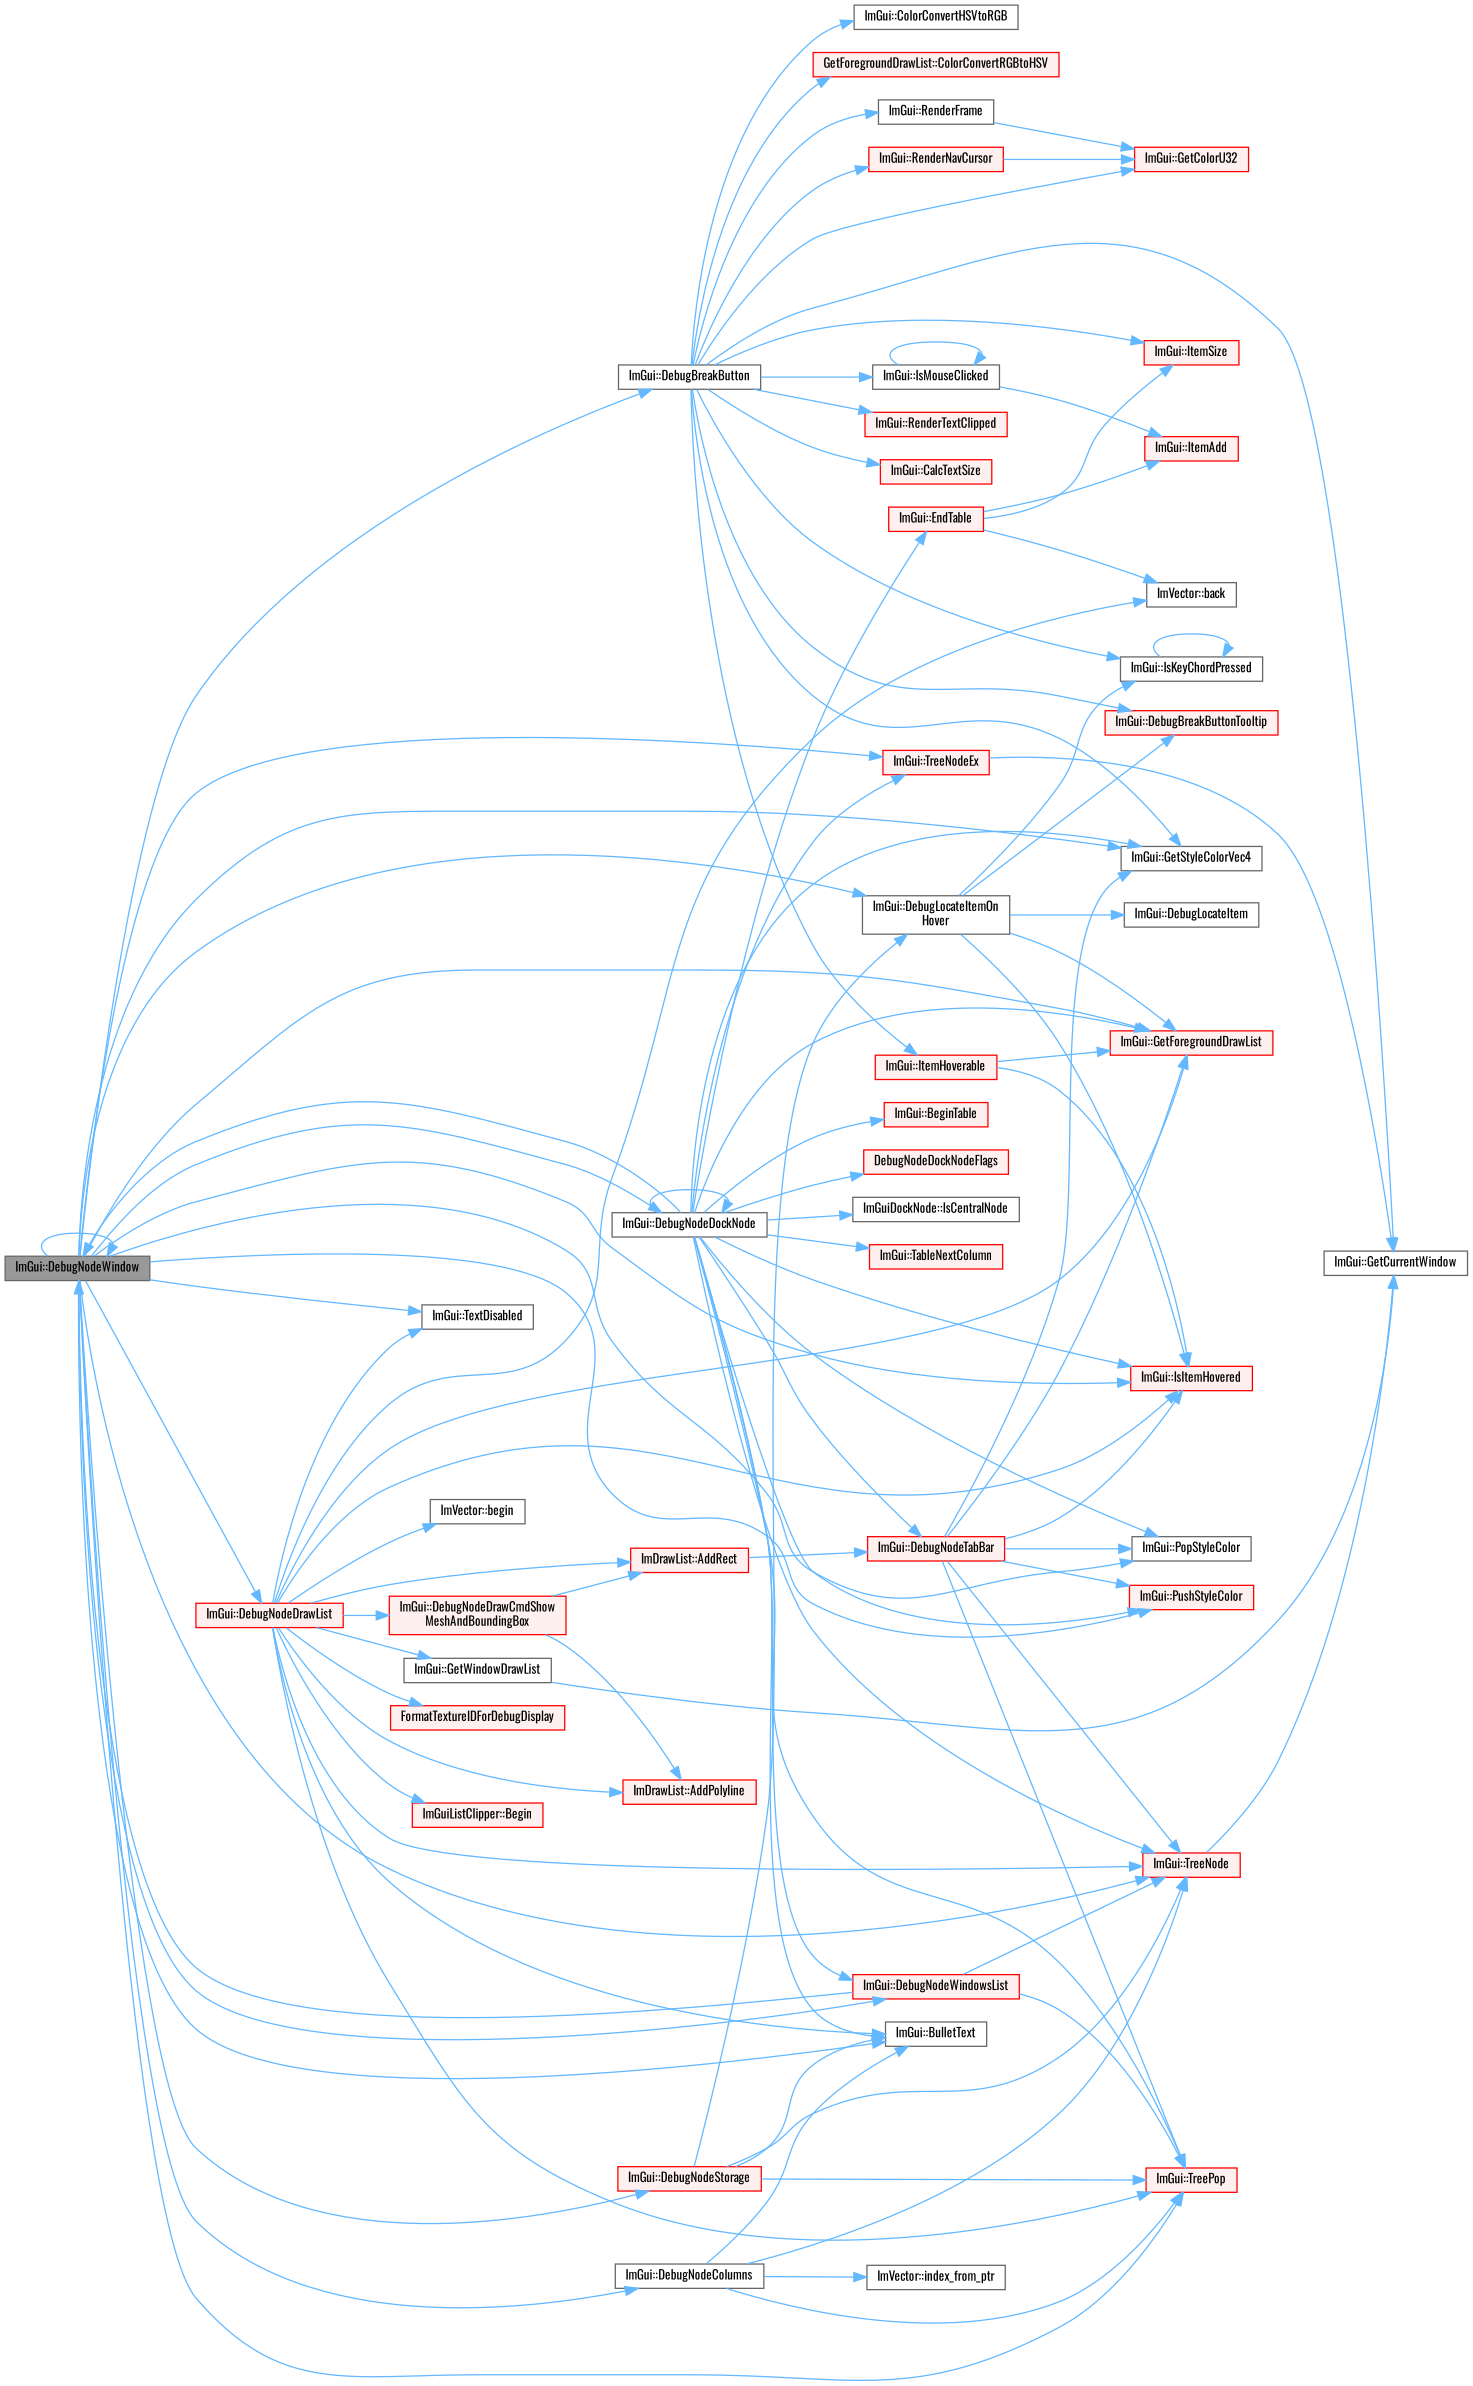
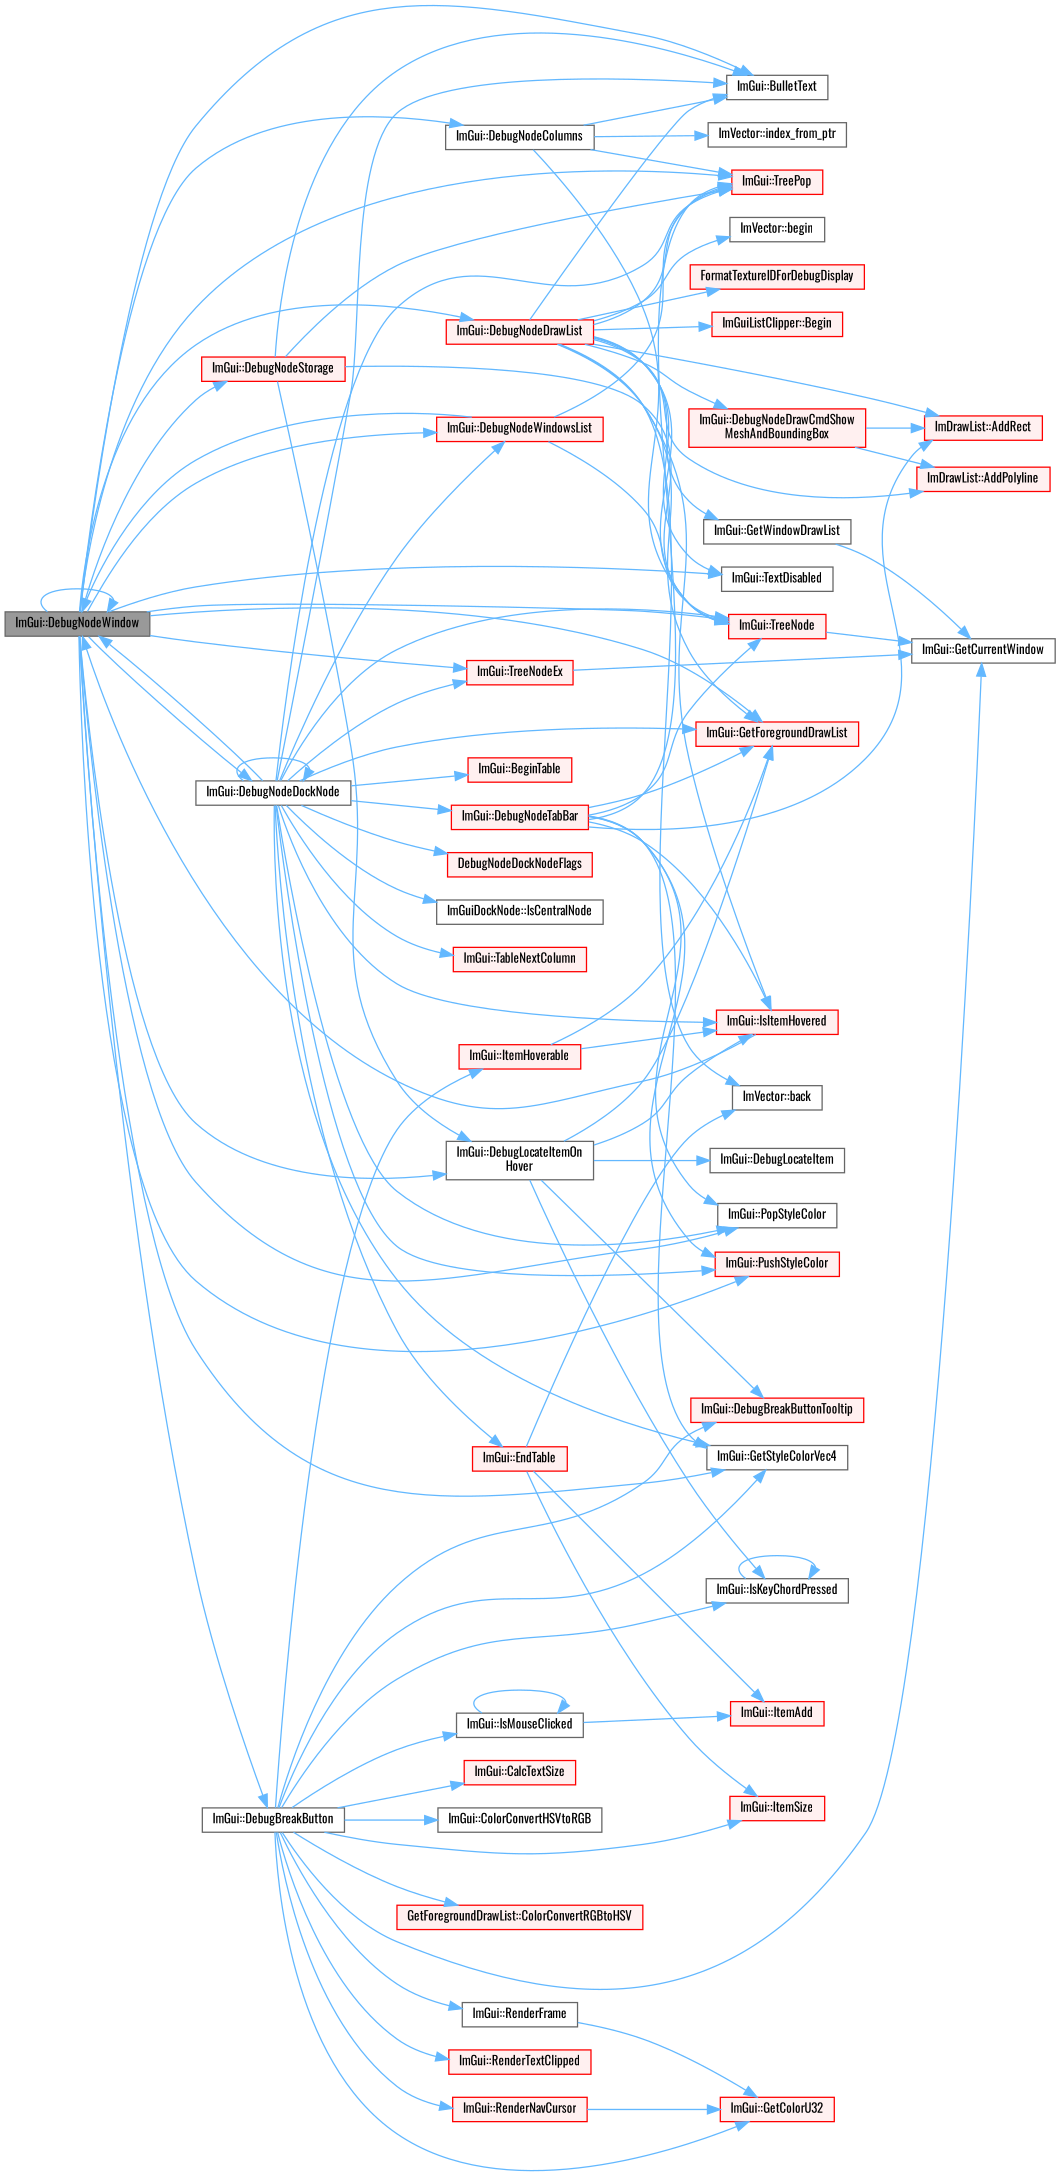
edge "ImGui::DebugNodeWindow" -> "ImGui::IsItemHovered": reversed
edge "ImDrawList::AddRect" -> "ImGui::DebugNodeTabBar": reversed
